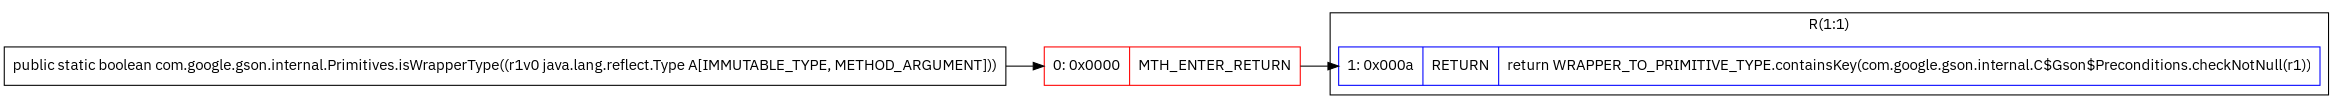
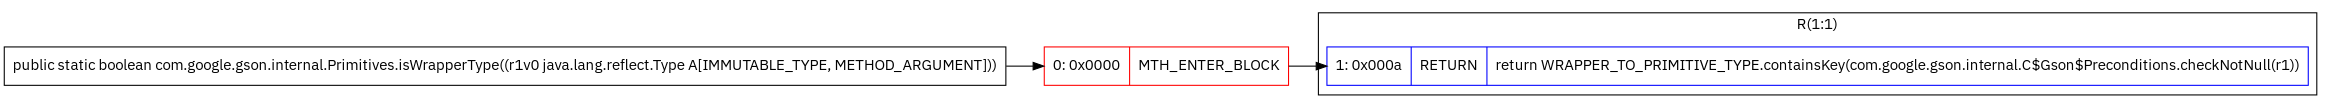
node "0: 0x0000": text "MTH_ENTER_RETURN" -> "MTH_ENTER_BLOCK"
